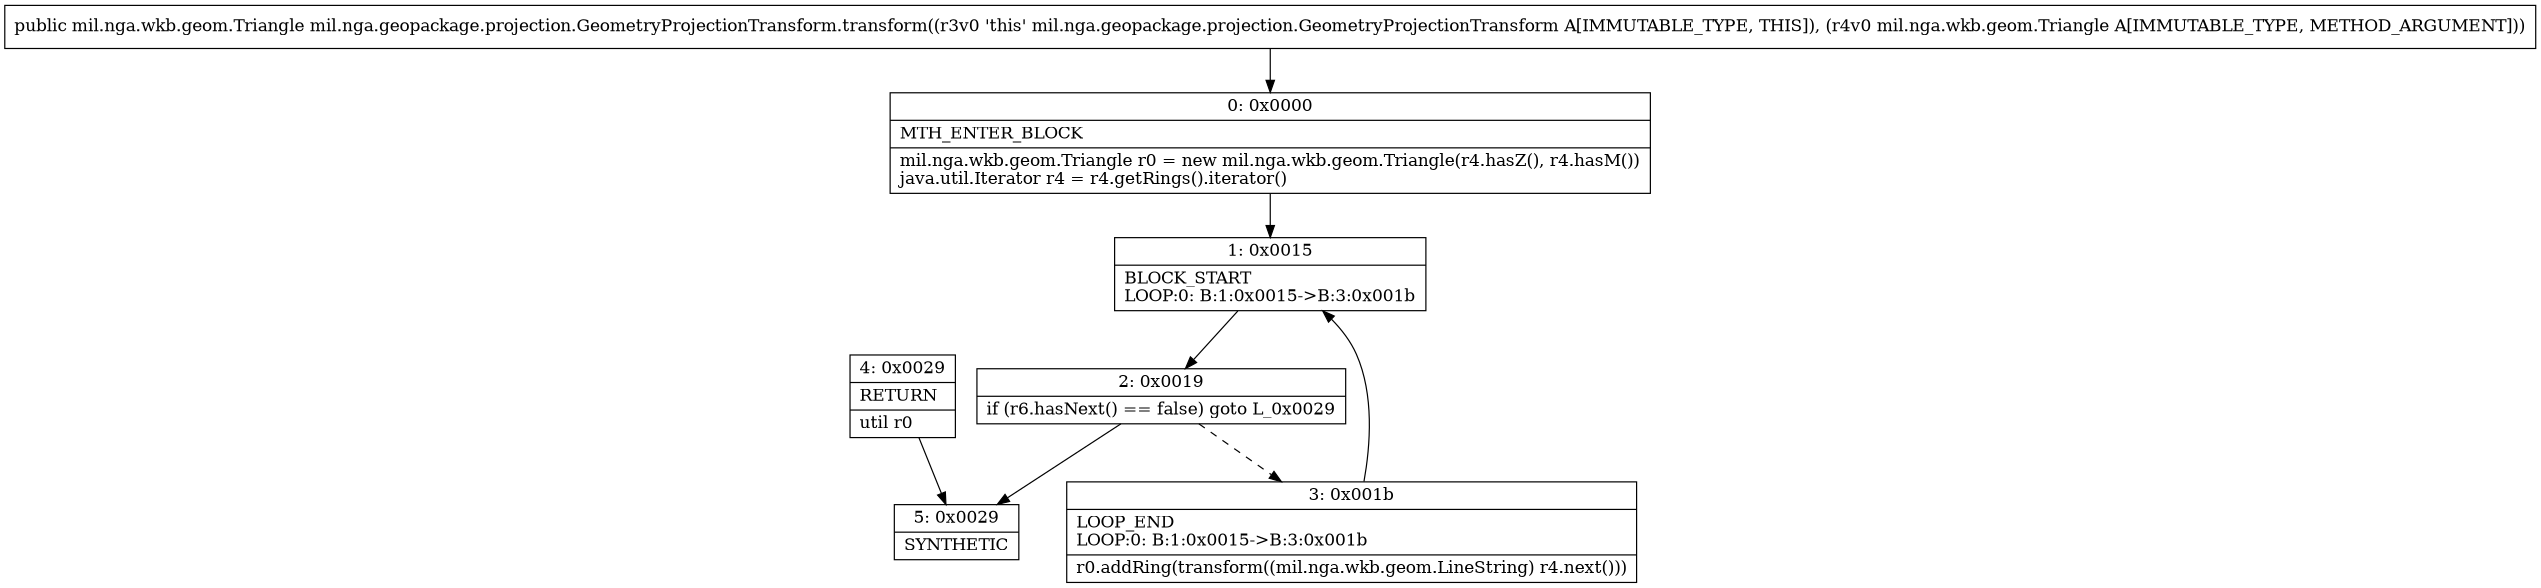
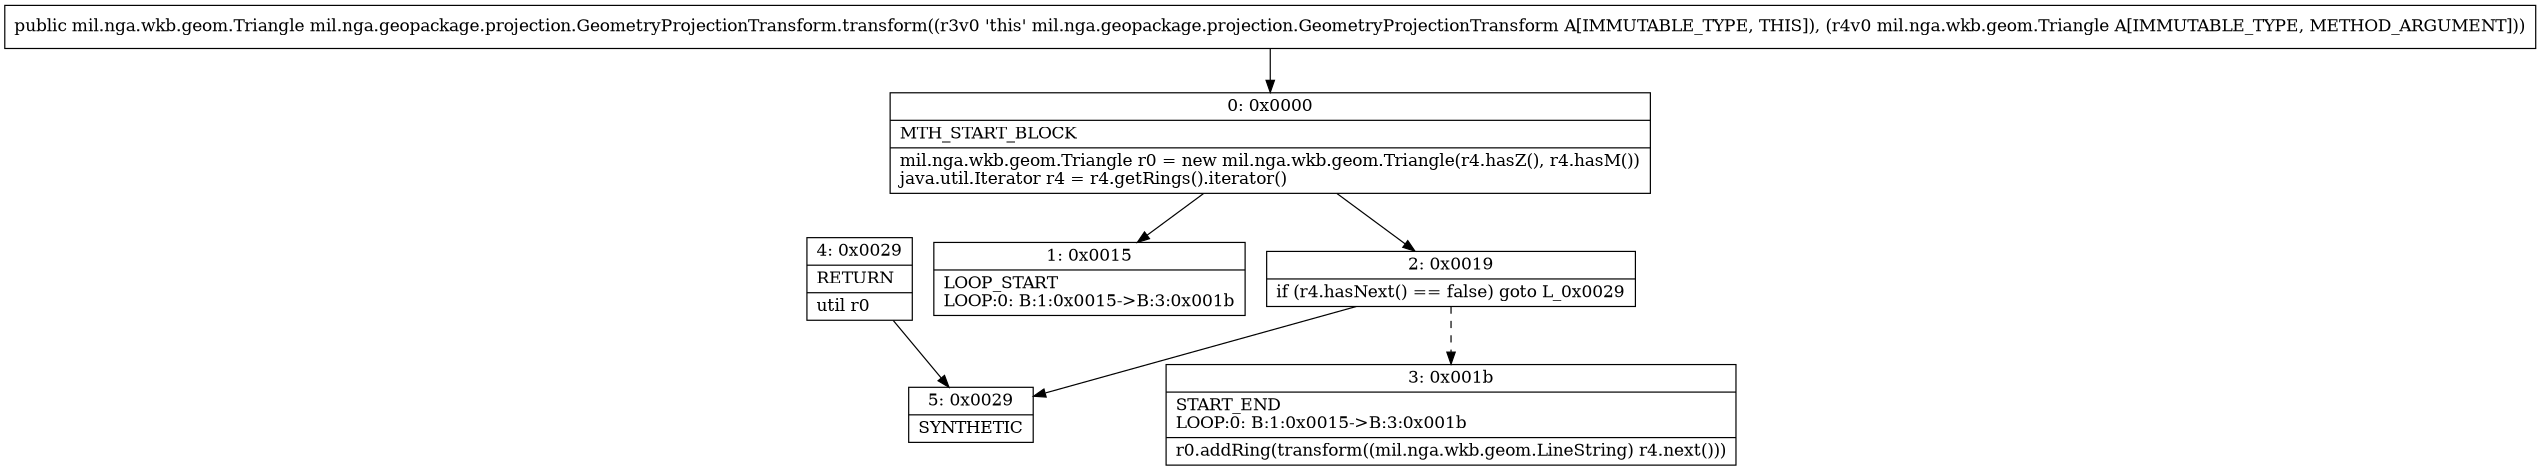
node "0: 0x0000": text "MTH_ENTER_BLOCK" -> "MTH_START_BLOCK"
node "1: 0x0015": text "BLOCK_START" -> "LOOP_START"
edge "1: 0x0015" -> "2: 0x0019": now "0: 0x0000" -> "2: 0x0019"
edge "3: 0x001b" -> "1: 0x0015": removed
node "2: 0x0019": text "if (r6.hasNext() == false) goto L_0x0029" -> "if (r4.hasNext() == false) goto L_0x0029"
node "3: 0x001b": text "LOOP_END" -> "START_END"
